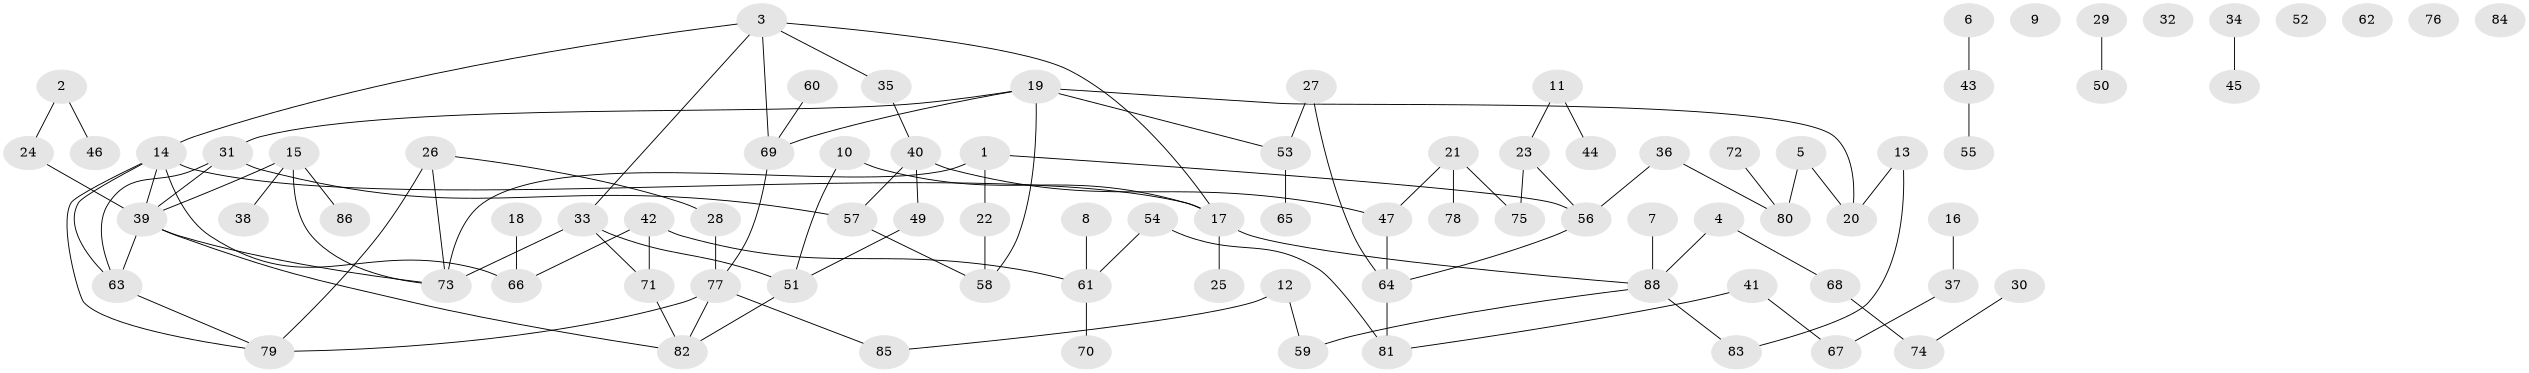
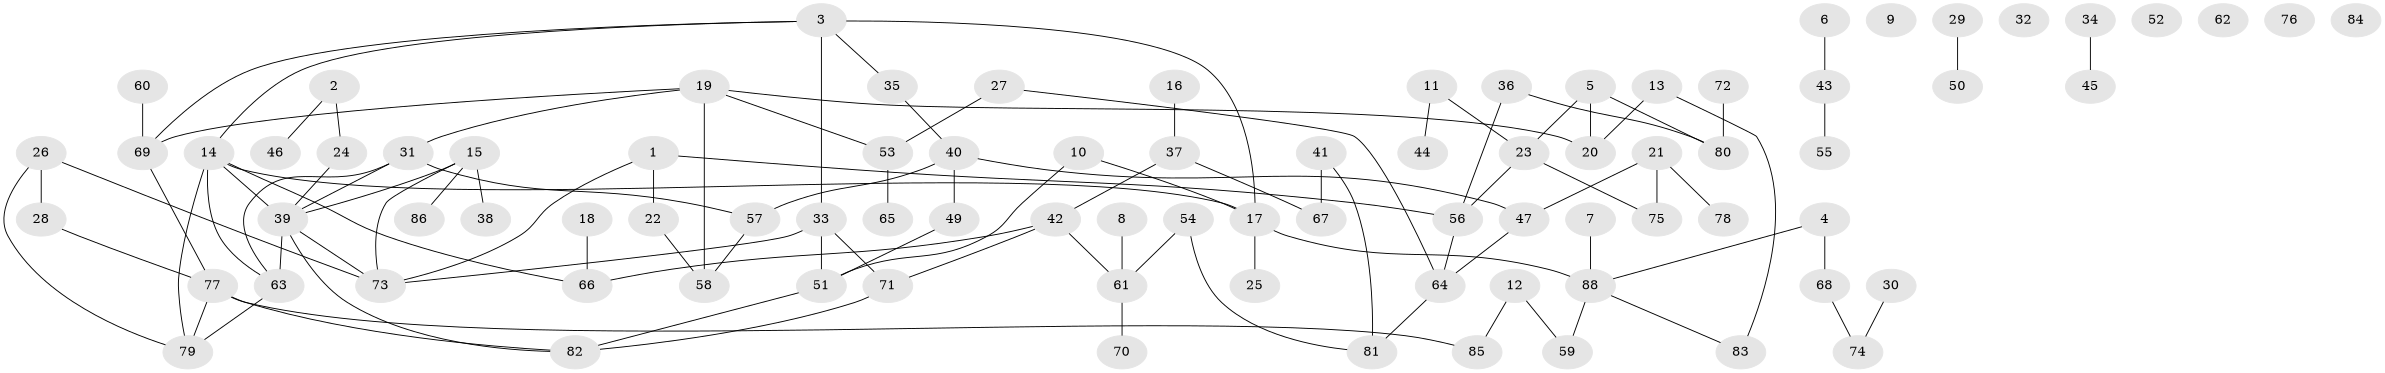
edge "5" -- "23": added
edge "37" -- "42": added
